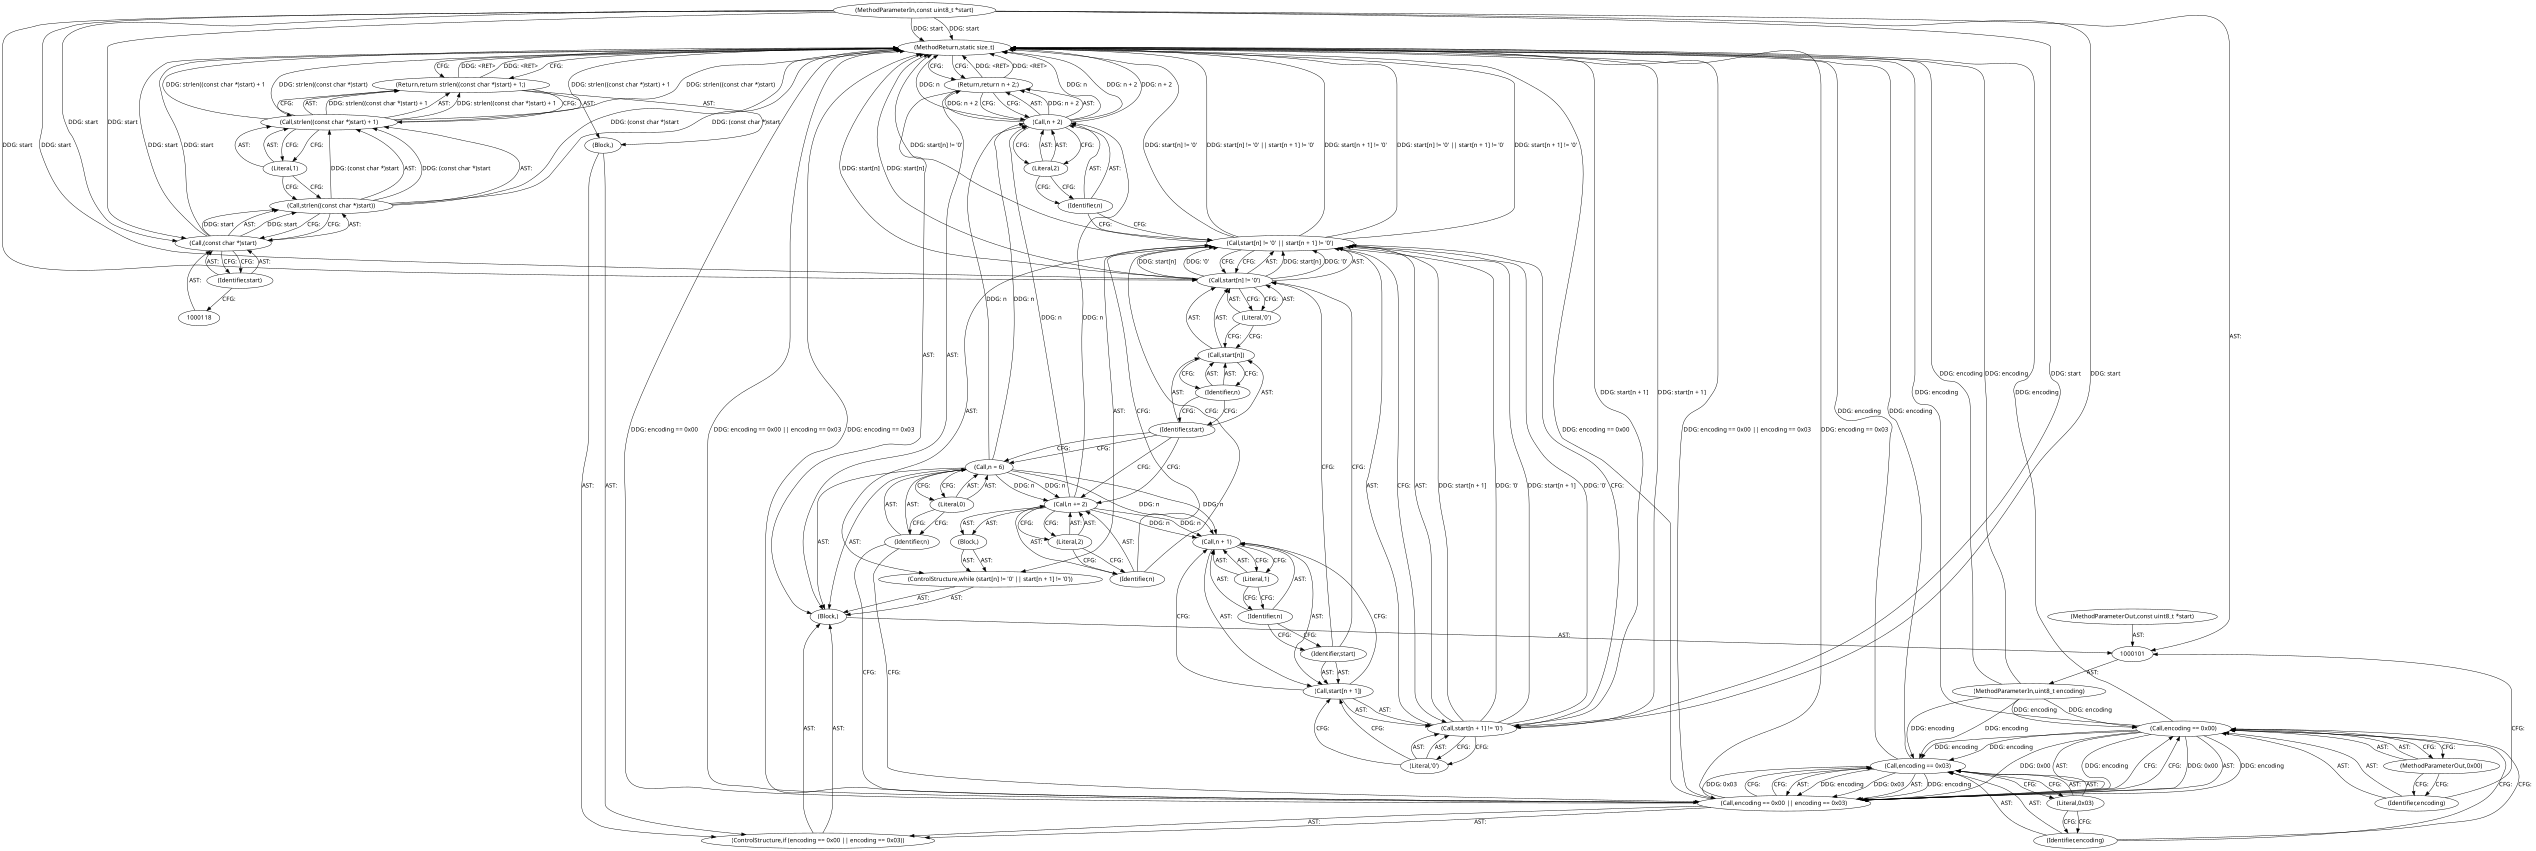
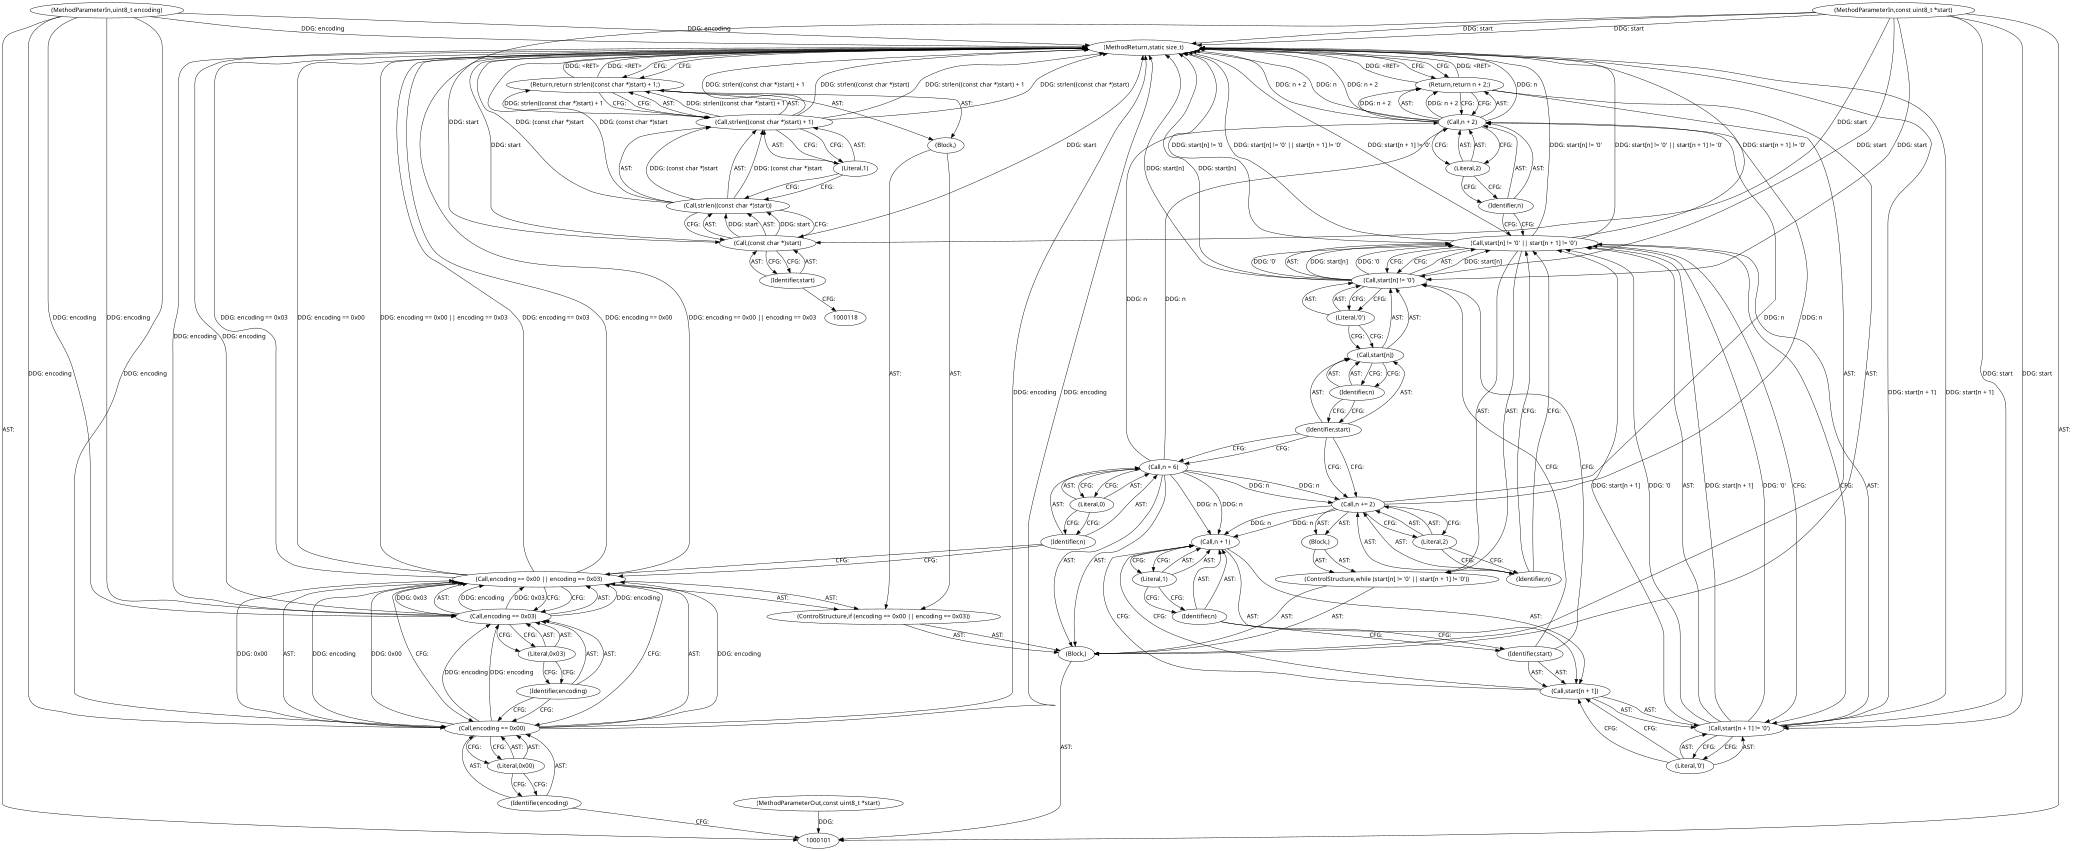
edge "1000118" -> "(Call,(const char *)start)": removed, label "AST:"
edge "(MethodParameterOut,const uint8_t *start)" -> "1000101": label "AST: " -> "DDG: "
edge "1000101" -> "(MethodParameterIn,uint8_t encoding)": reversed
node "(MethodParameterOut,0x00)": label "(MethodParameterOut,0x00)" -> "(Literal,0x00)"
